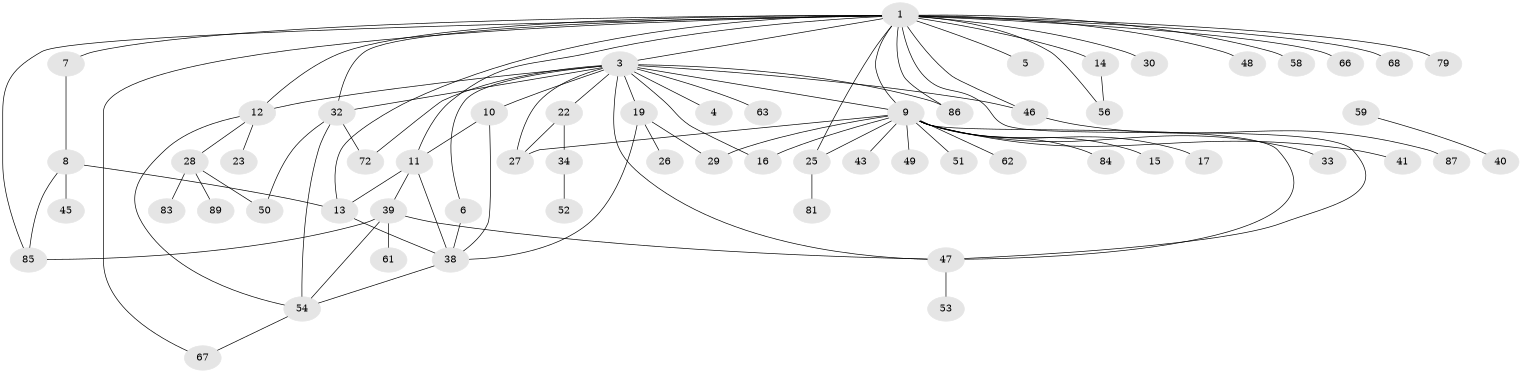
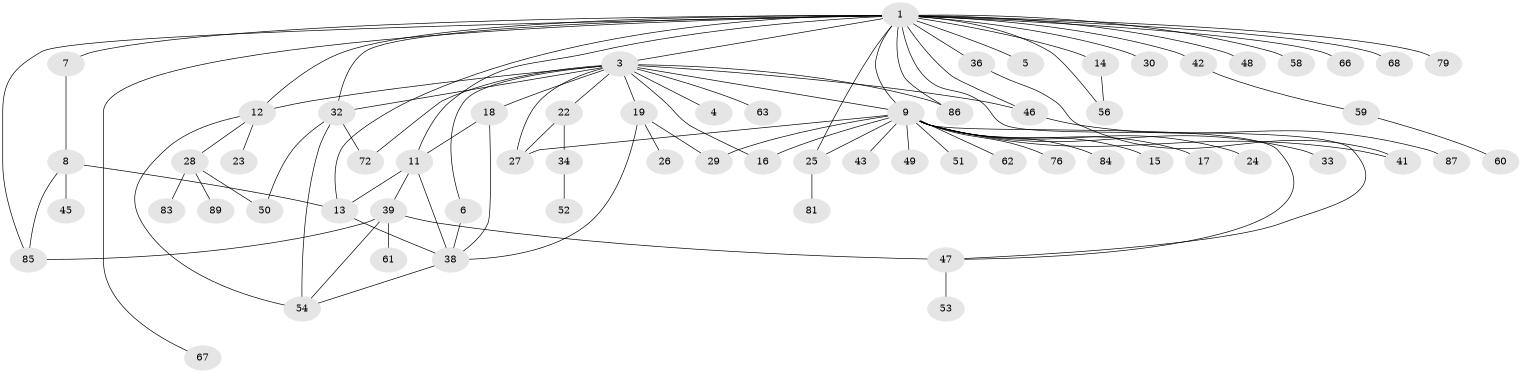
node "36": added
node "42": added
node "10": label "10" -> "18"
node "76": added
node "24": added
node "40": label "40" -> "60"
edge "3" -- "47": removed
edge "54" -- "67": removed
